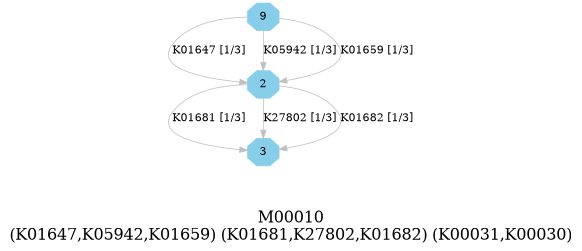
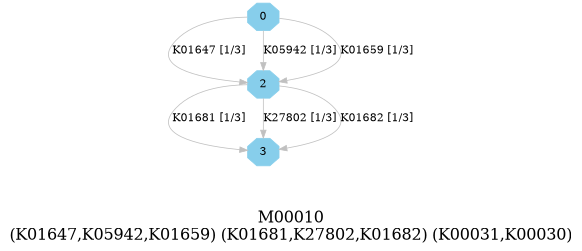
node "9": label "9" -> "0"
